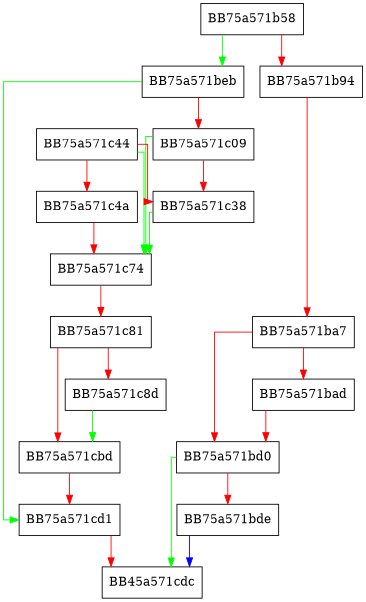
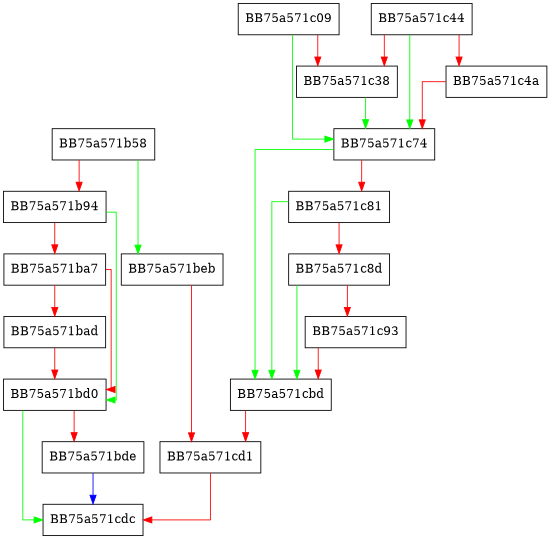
edge "BB75a571beb" -> "BB75a571c09": removed
edge "BB75a571c74" -> "BB75a571cbd": added
edge "BB75a571beb" -> "BB75a571cd1": color green -> red
edge "BB75a571b94" -> "BB75a571bd0": added
node "BB75a571c93": added
edge "BB75a571c81" -> "BB75a571cbd": color red -> green
node "BB45a571cdc": label "BB45a571cdc" -> "BB75a571cdc"
